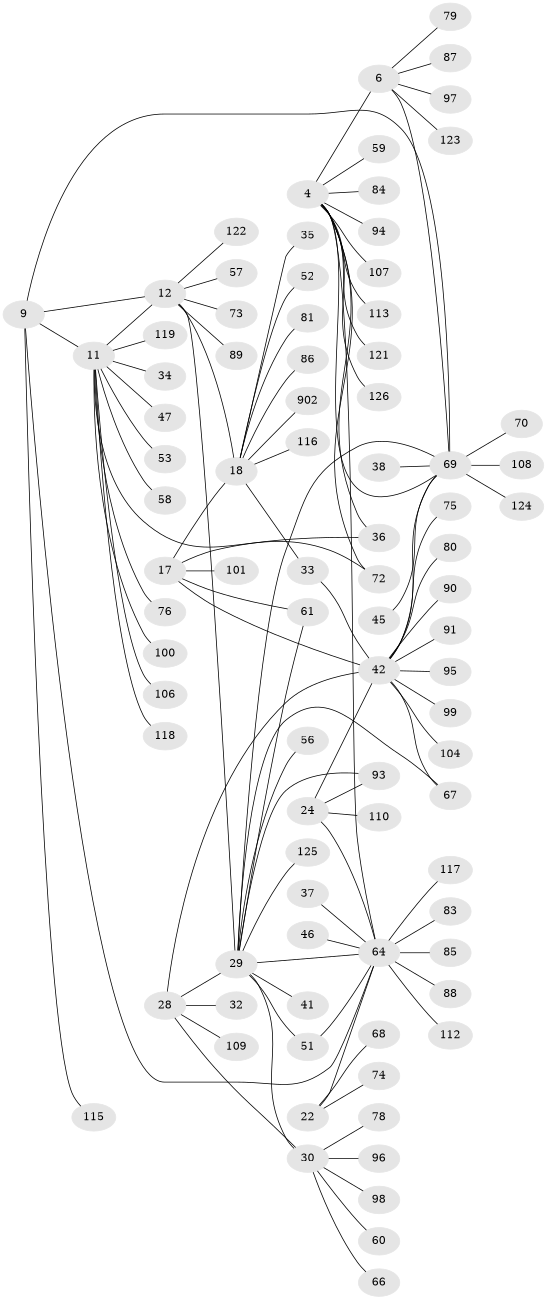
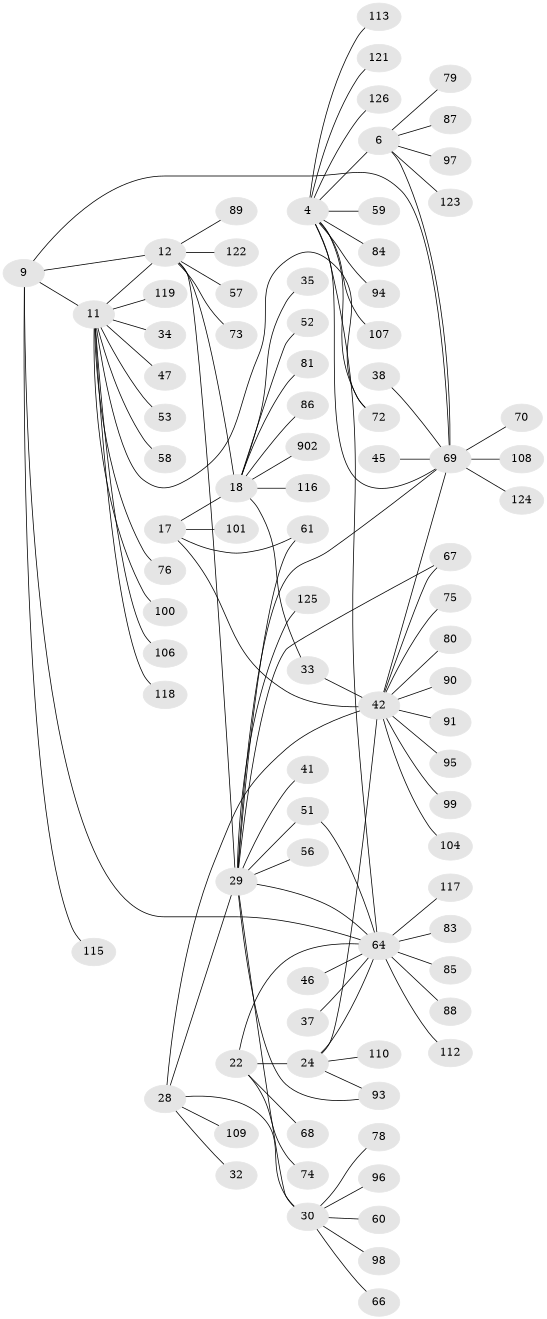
node "36": removed
edge "22" -- "24": added
